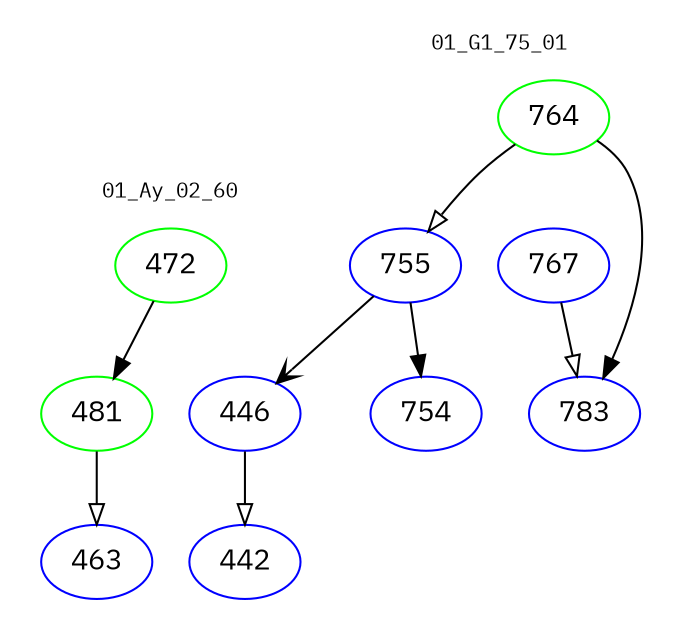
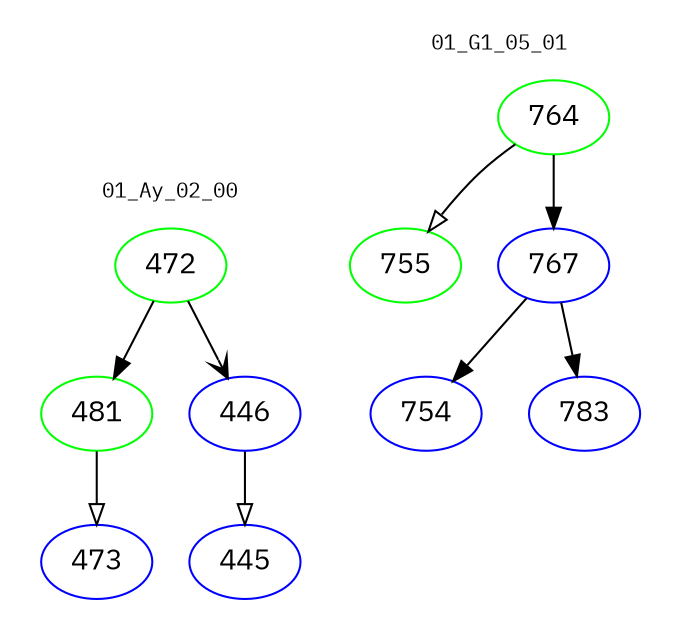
cluster "01_G1_75_01": label "01_G1_75_01" -> "01_G1_05_01"
cluster "01_Ay_02_60": label "01_Ay_02_60" -> "01_Ay_02_00"
edge "764" -> "783": now "764" -> "767"
node "755": color blue -> green
edge "755" -> "446": now "472" -> "446"
edge "755" -> "754": now "767" -> "754"
edge "767" -> "783": arrowhead onormal -> normal
node "463": label "463" -> "473"
node "442": label "442" -> "445"
